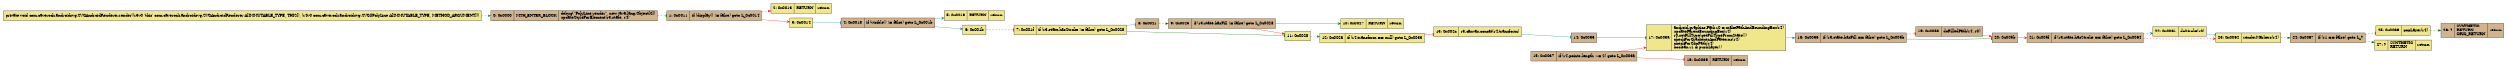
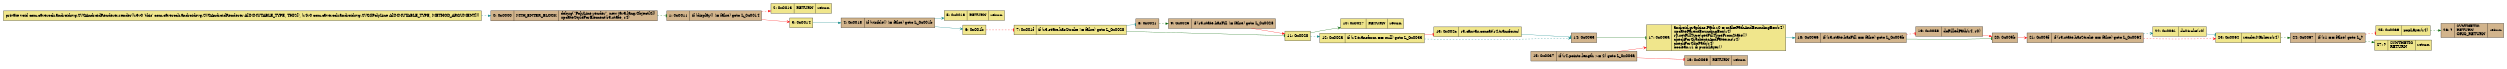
edge "3: 0x0014" -> "4: 0x0018": arrowhead tee -> normal
edge "9: 0x0025" -> "10: 0x0027": now "11: 0x0028" -> "10: 0x0027"
edge "12: 0x002a" -> "14: 0x0033": added
